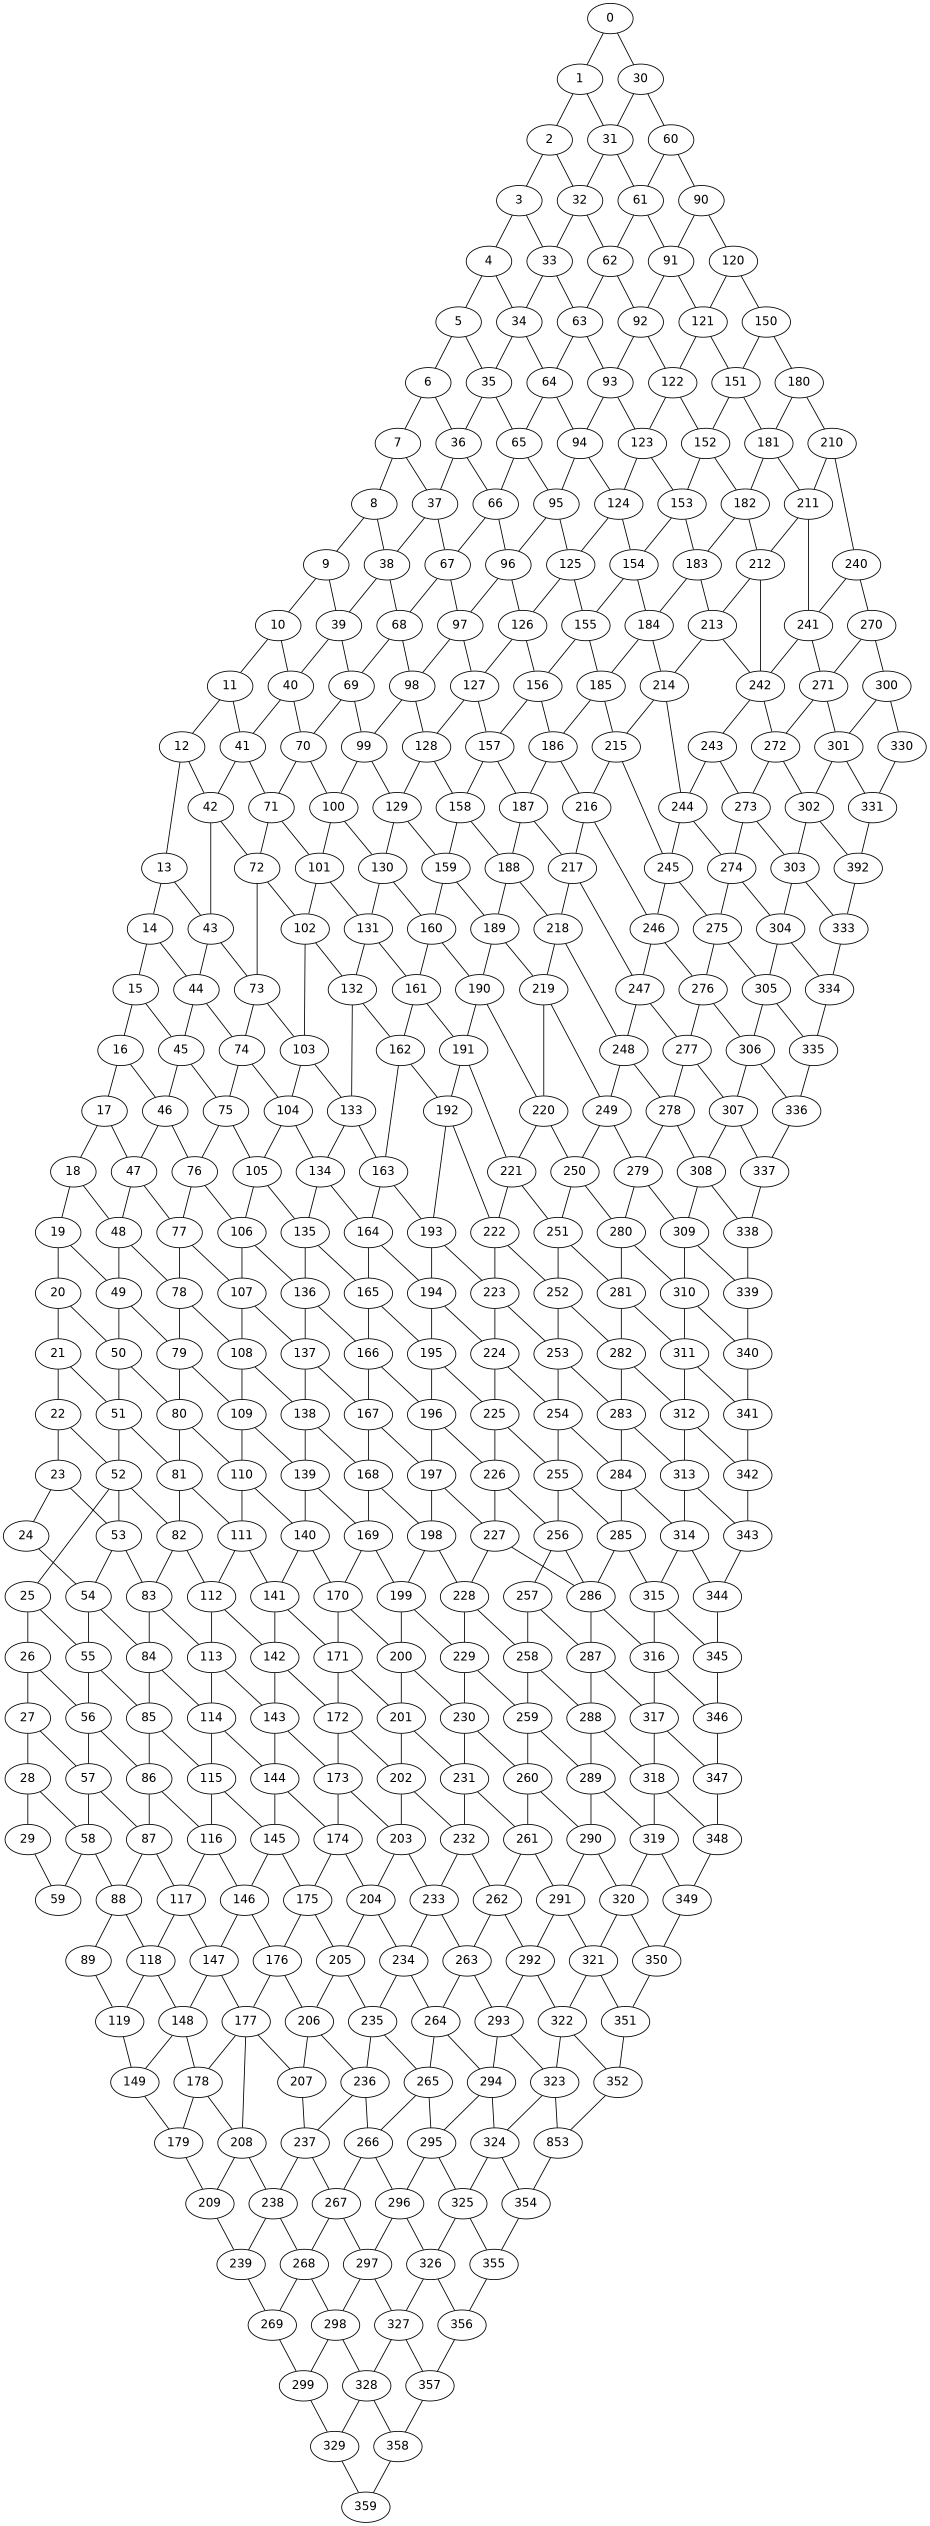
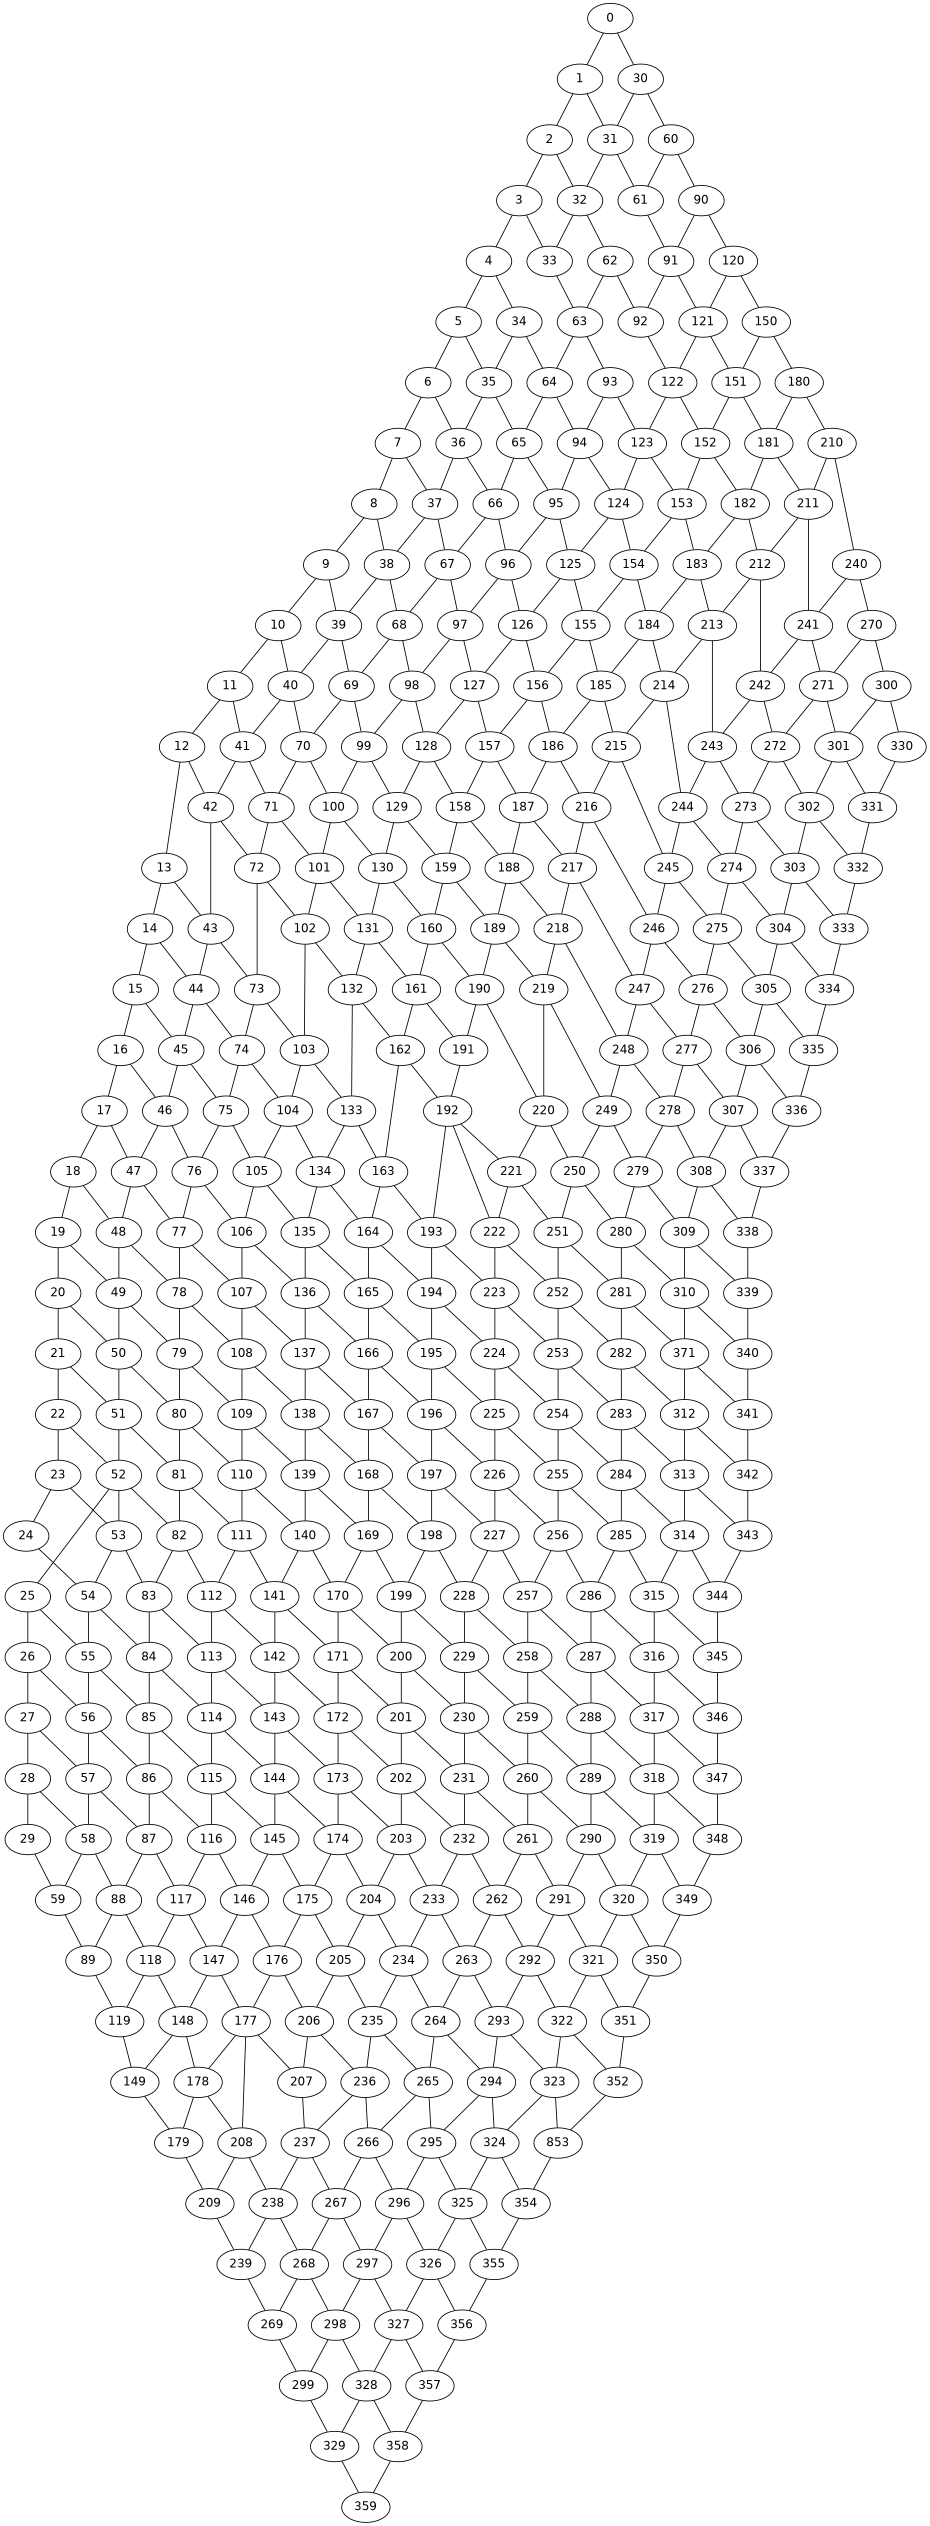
edge "61" -- "62": removed
edge "33" -- "34": removed
edge "92" -- "93": removed
edge "213" -- "242": now "213" -- "243"
node "392": label "392" -> "332"
edge "191" -- "221": now "192" -- "221"
node "311": label "311" -> "371"
edge "227" -- "286": now "227" -- "257"
edge "59" -- "89": added
